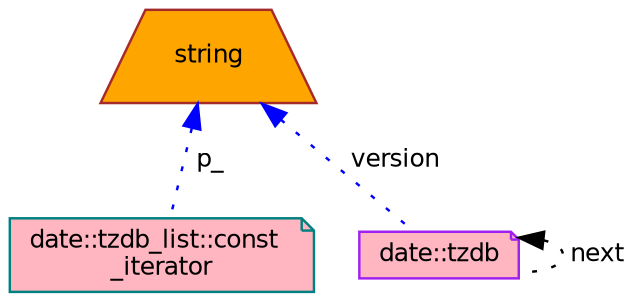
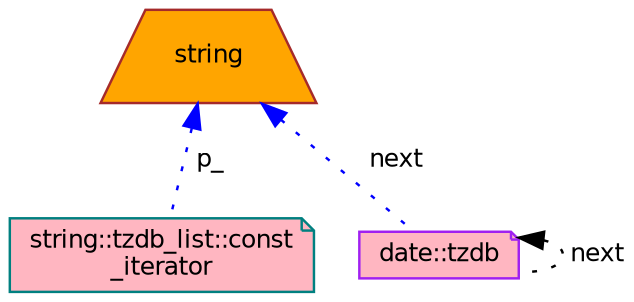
edge "date::tzdb" -> "string": label " version" -> " next"
node "date::tzdb_list::const _iterator": label "date::tzdb_list::const _iterator" -> "string::tzdb_list::const _iterator"
